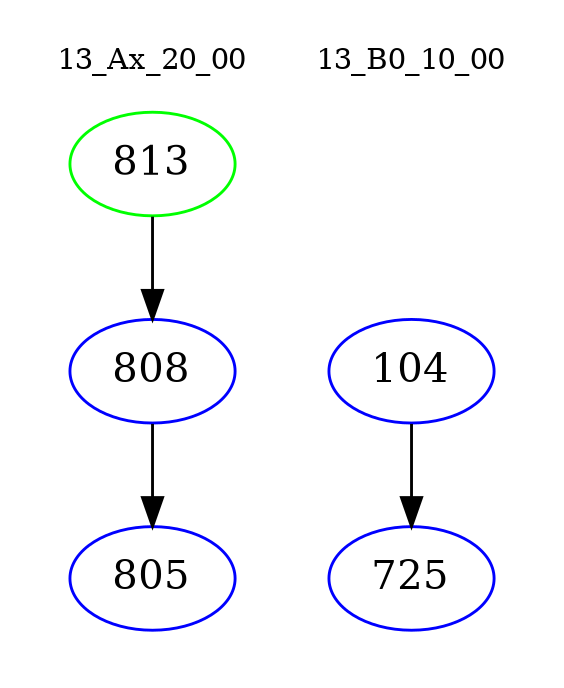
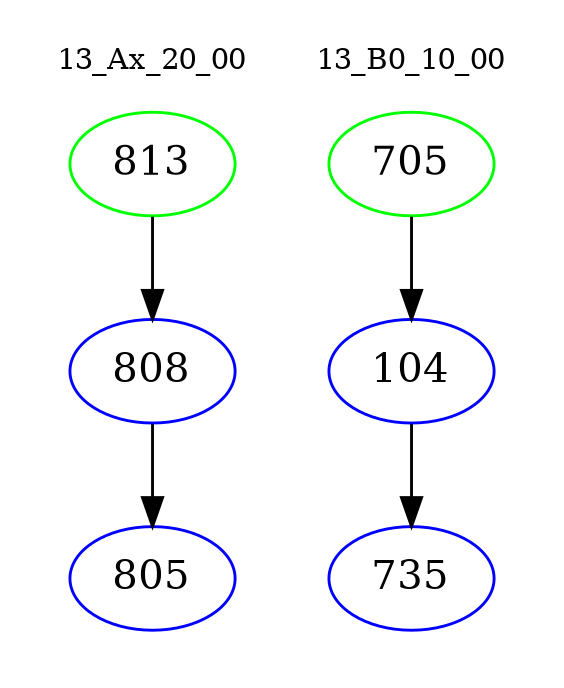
node "705": added
node "725": label "725" -> "735"
